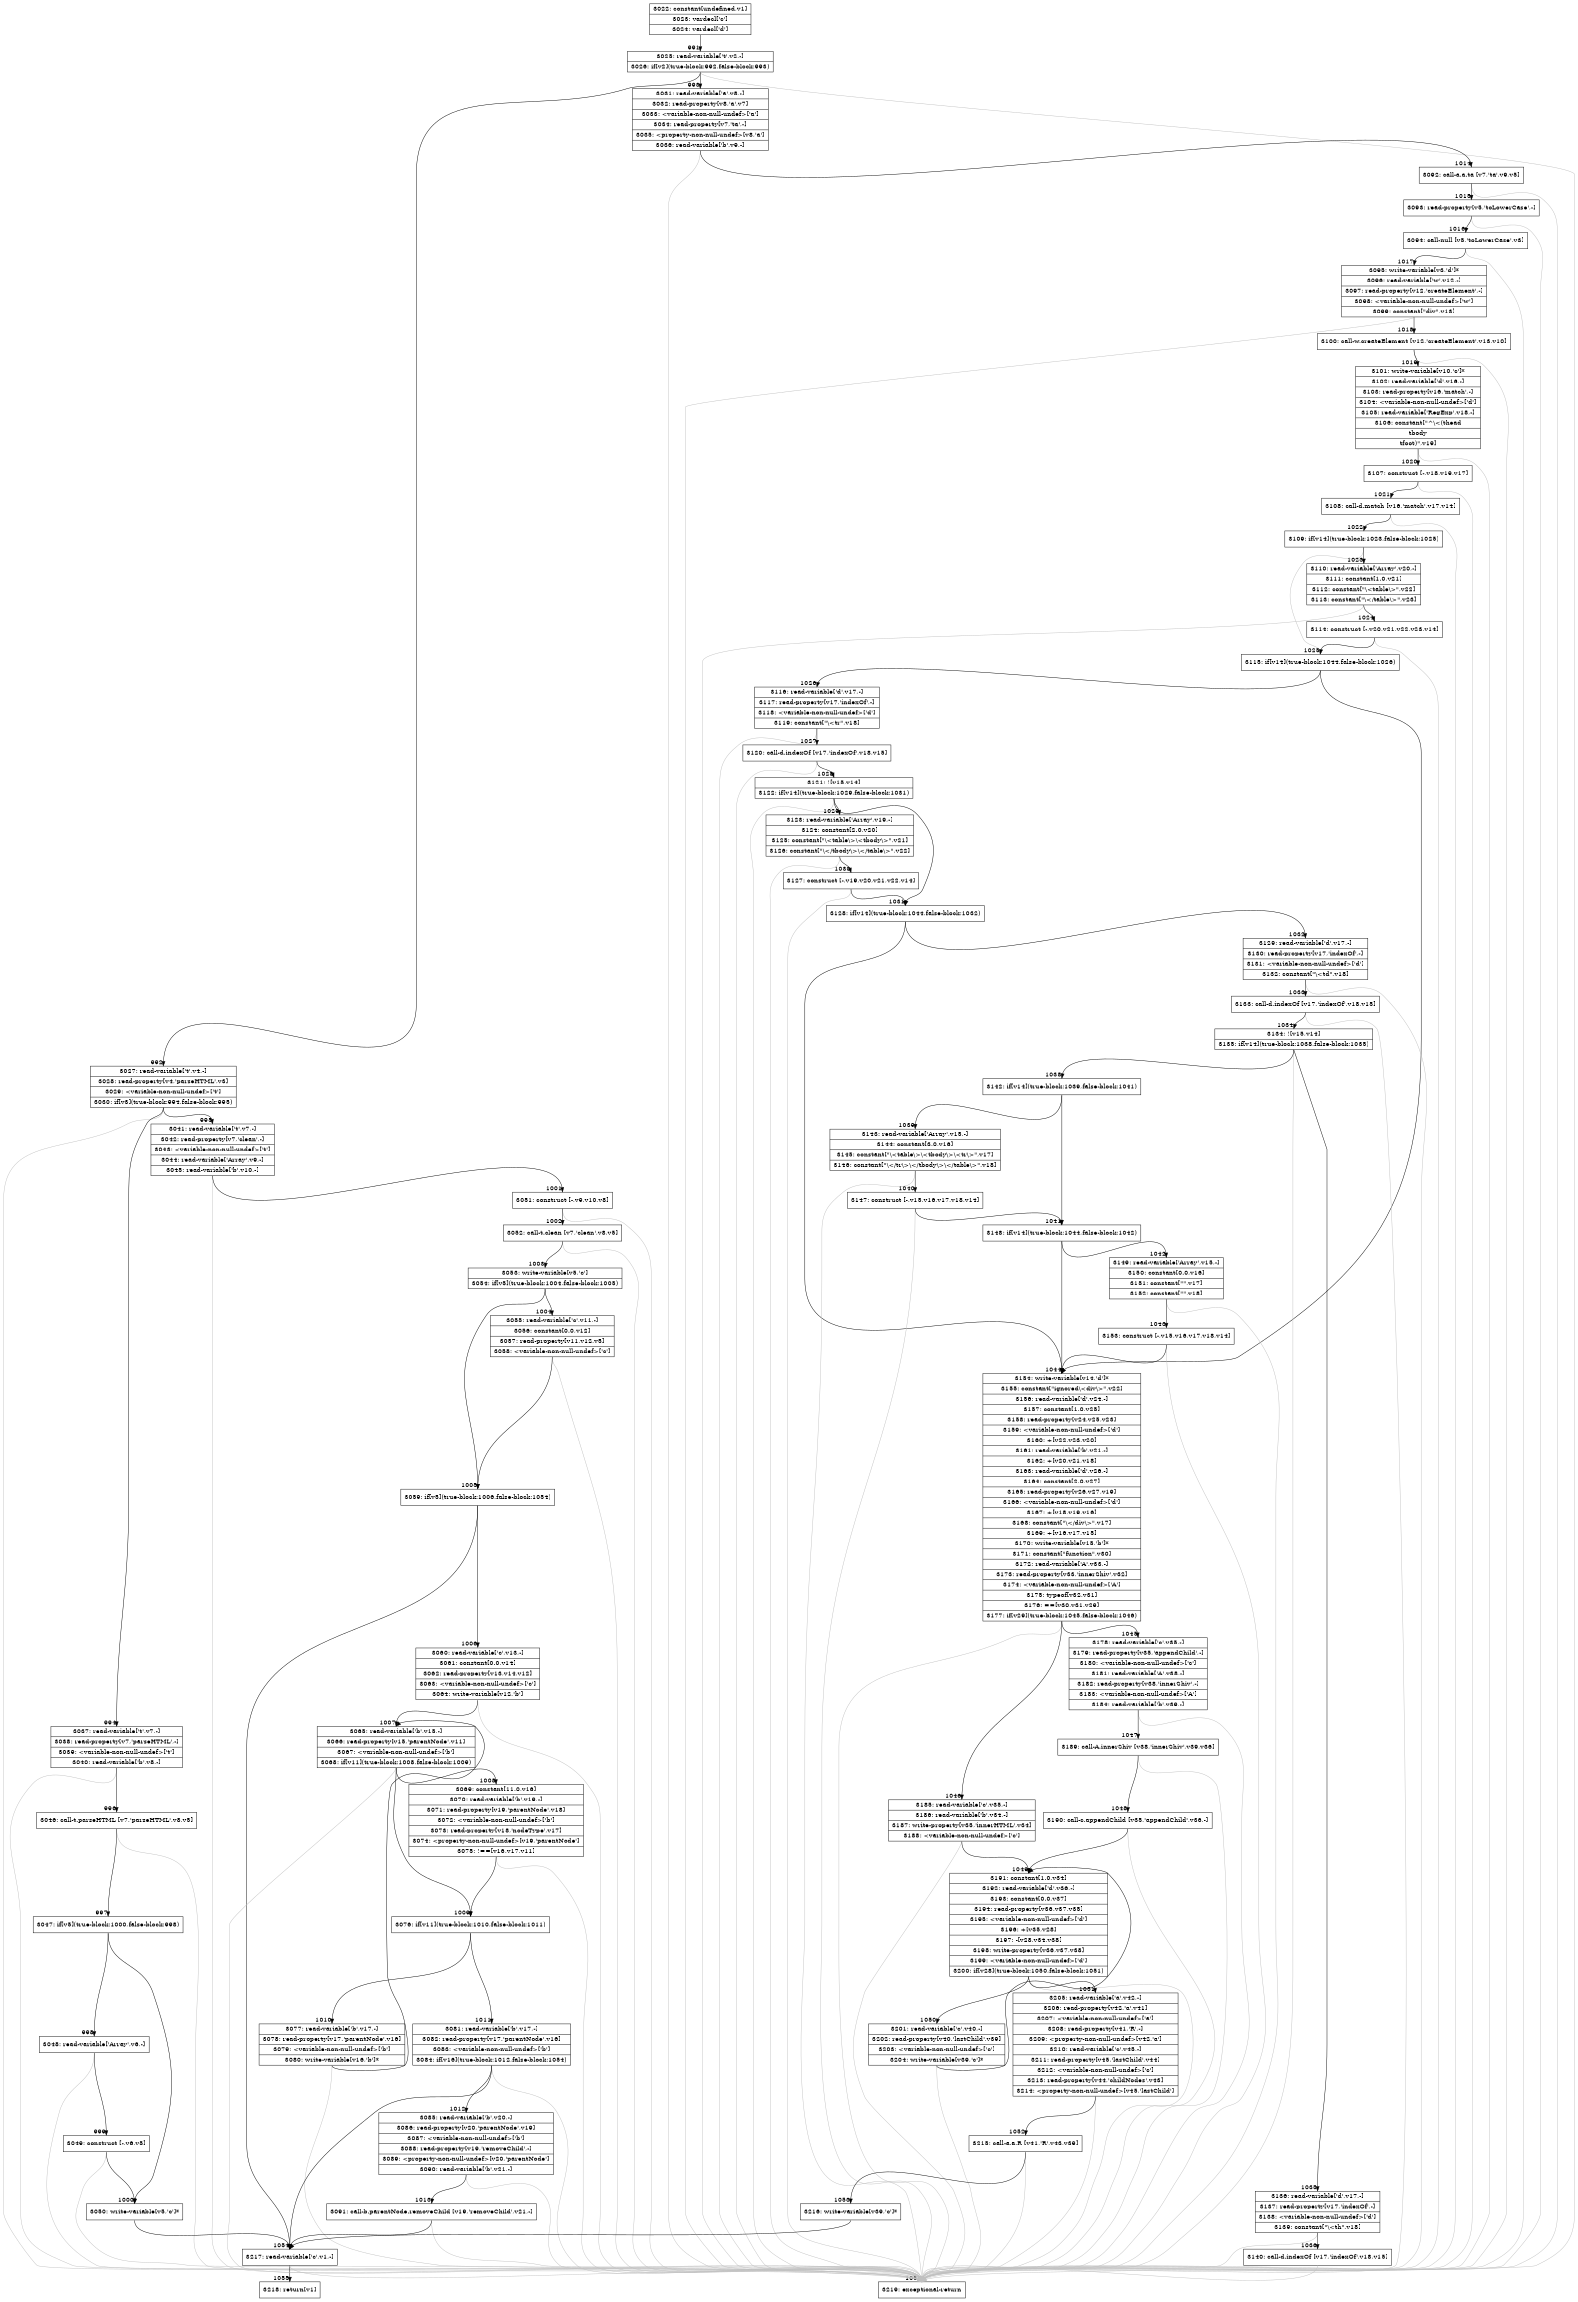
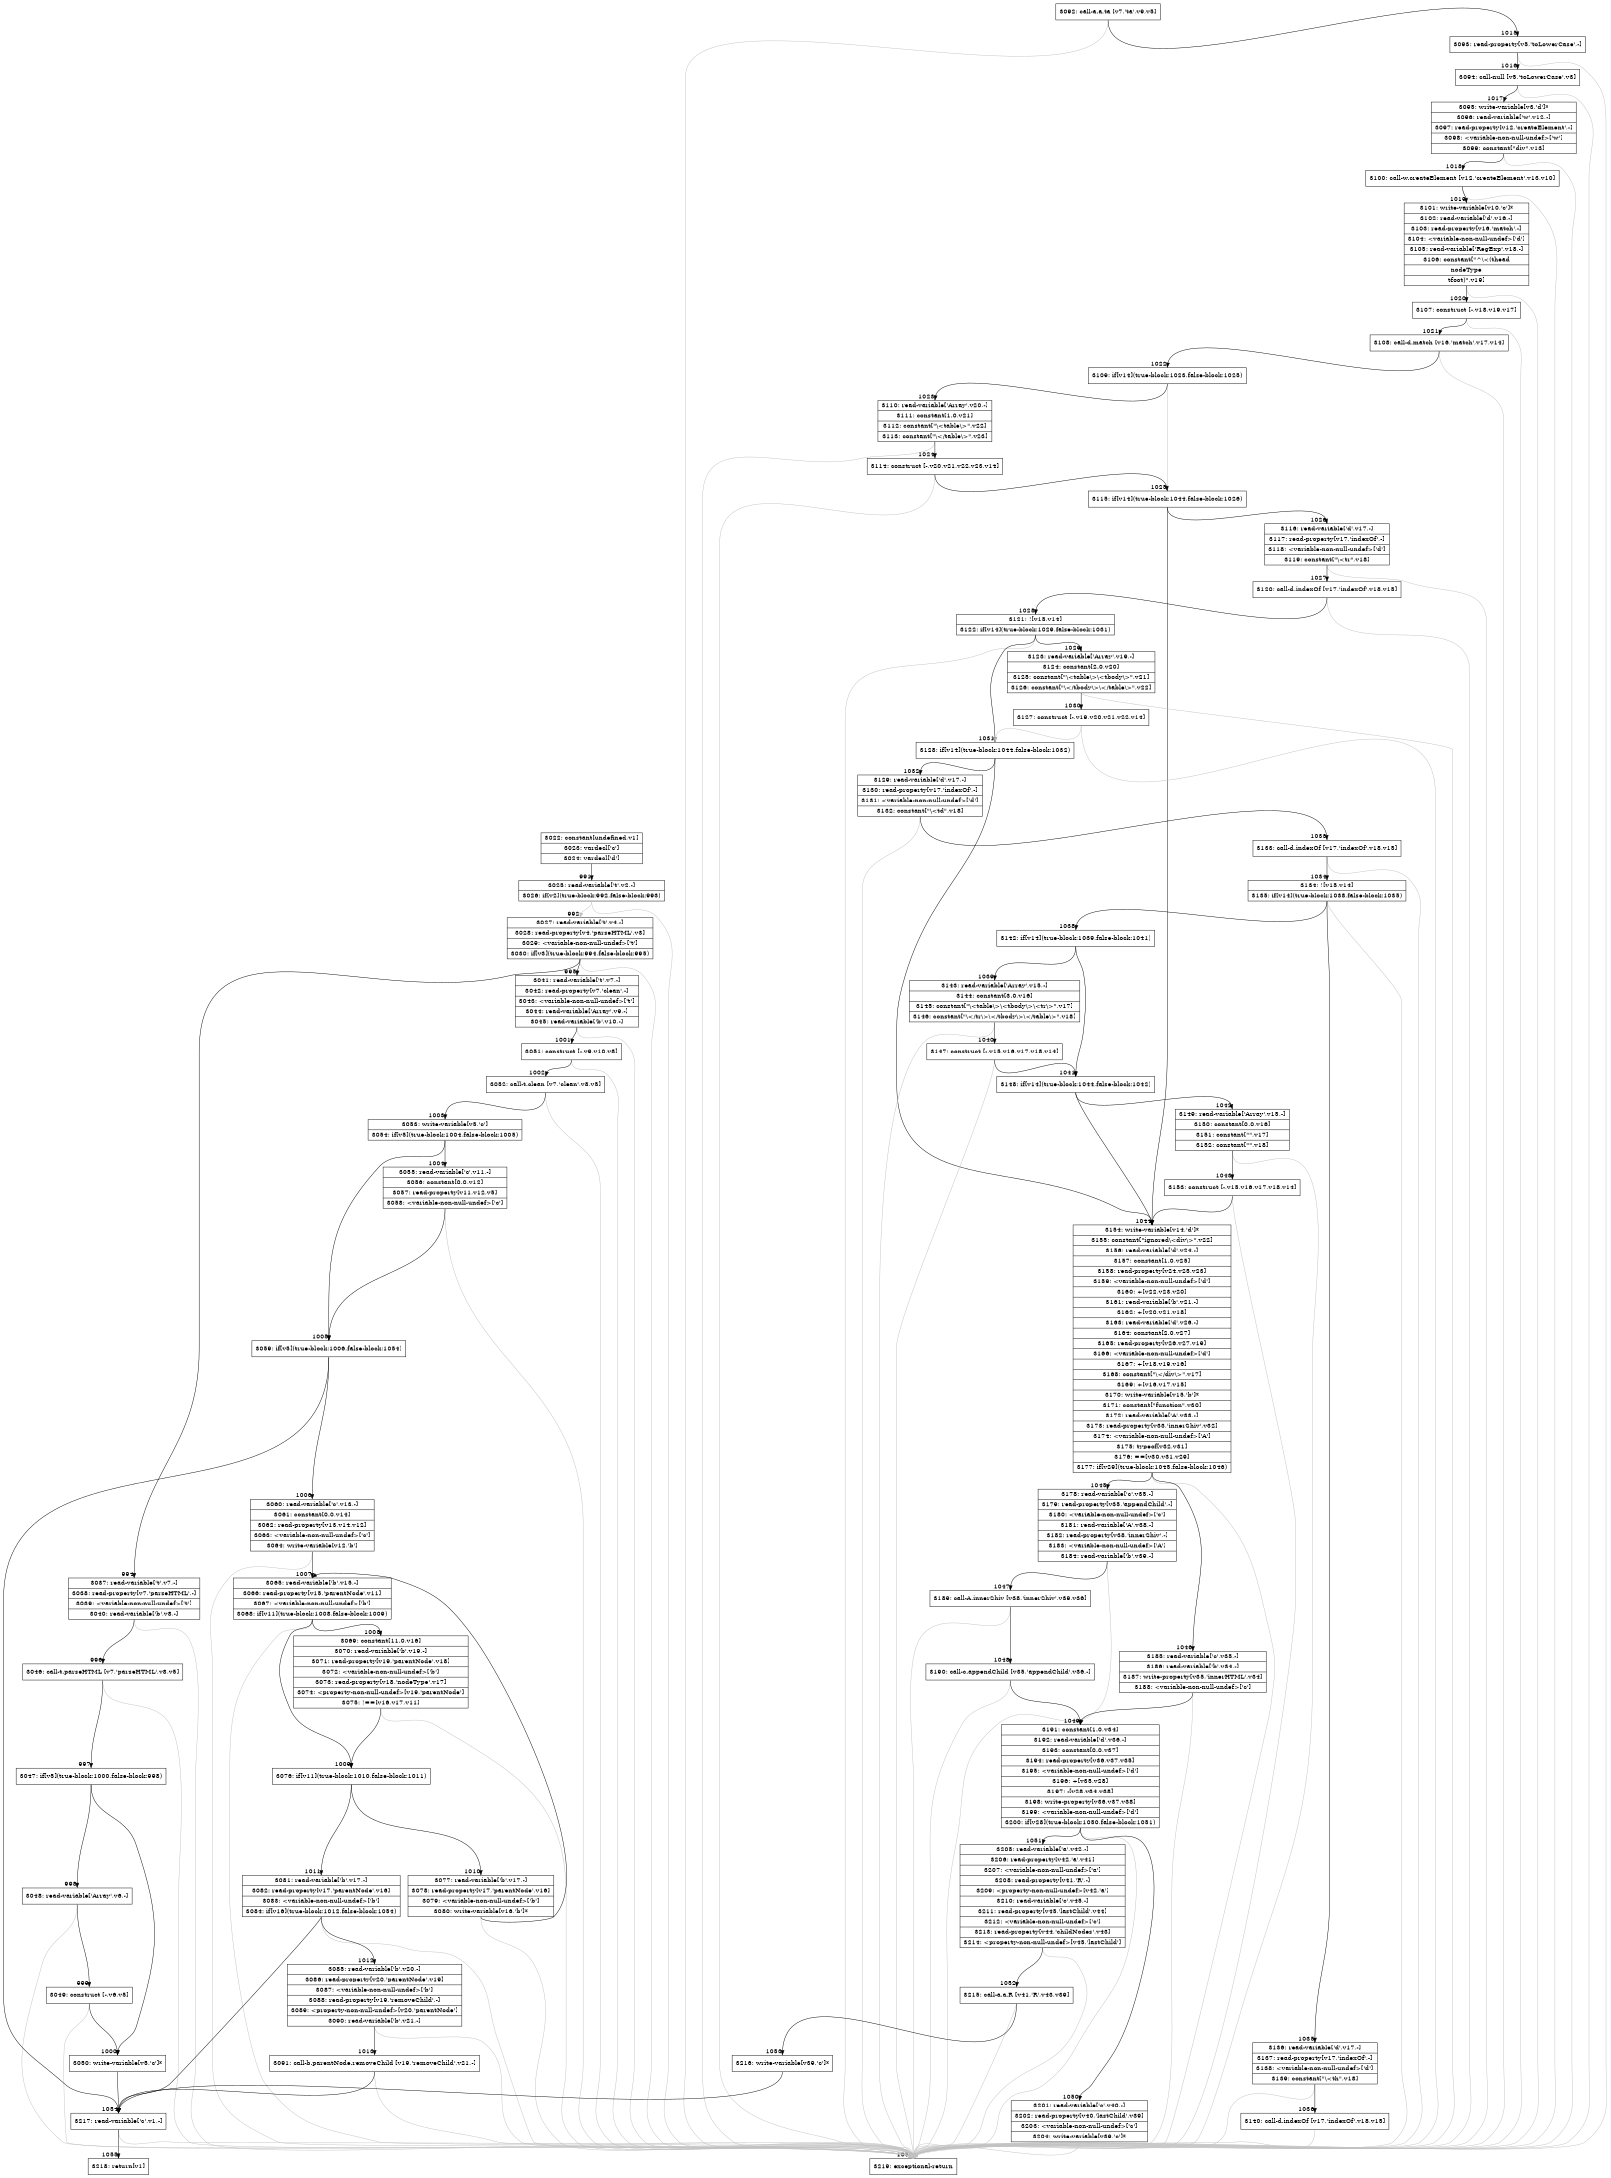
node "3031: read-variable['a',v8,-]": removed
node "3101: write-variable[v10,'c']*": text "tbody" -> "nodeType"
edge "3025: read-variable['t',v2,-]" -> "3027: read-variable['t',v4,-]": color black -> gray
edge "3127: construct [-,v19,v20,v21,v22,v14]" -> "3128: if[v14](true-block:1044,false-block:1032)": color black -> gray
edge "3201: read-variable['c',v40,-]" -> "3191: constant[1.0,v34]": removed
